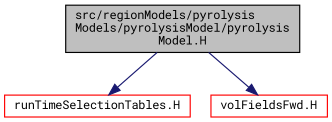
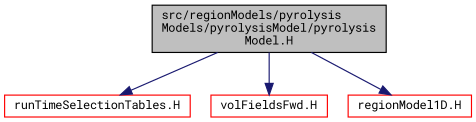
node "regionModel1D.H": added
